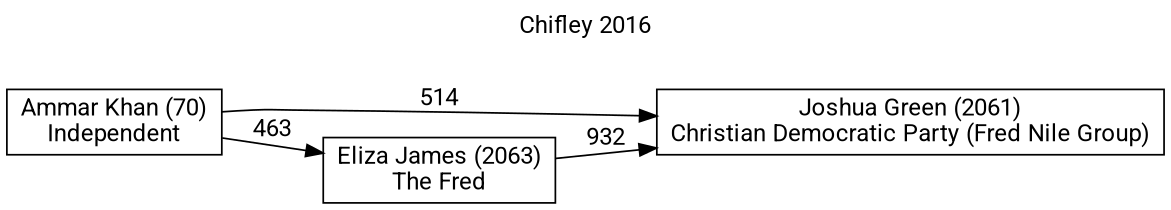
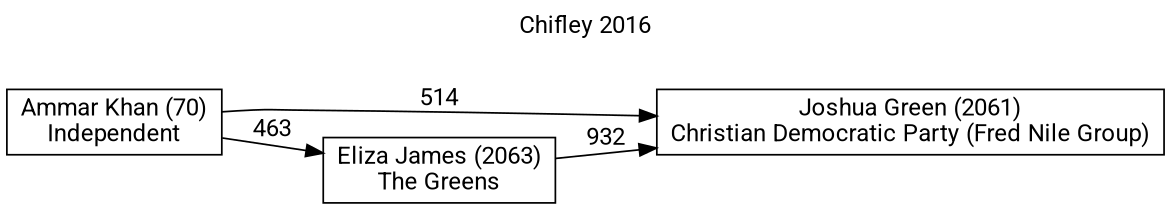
node "Eliza James (2063) The Fred": label "Eliza James (2063) The Fred" -> "Eliza James (2063) The Greens"
